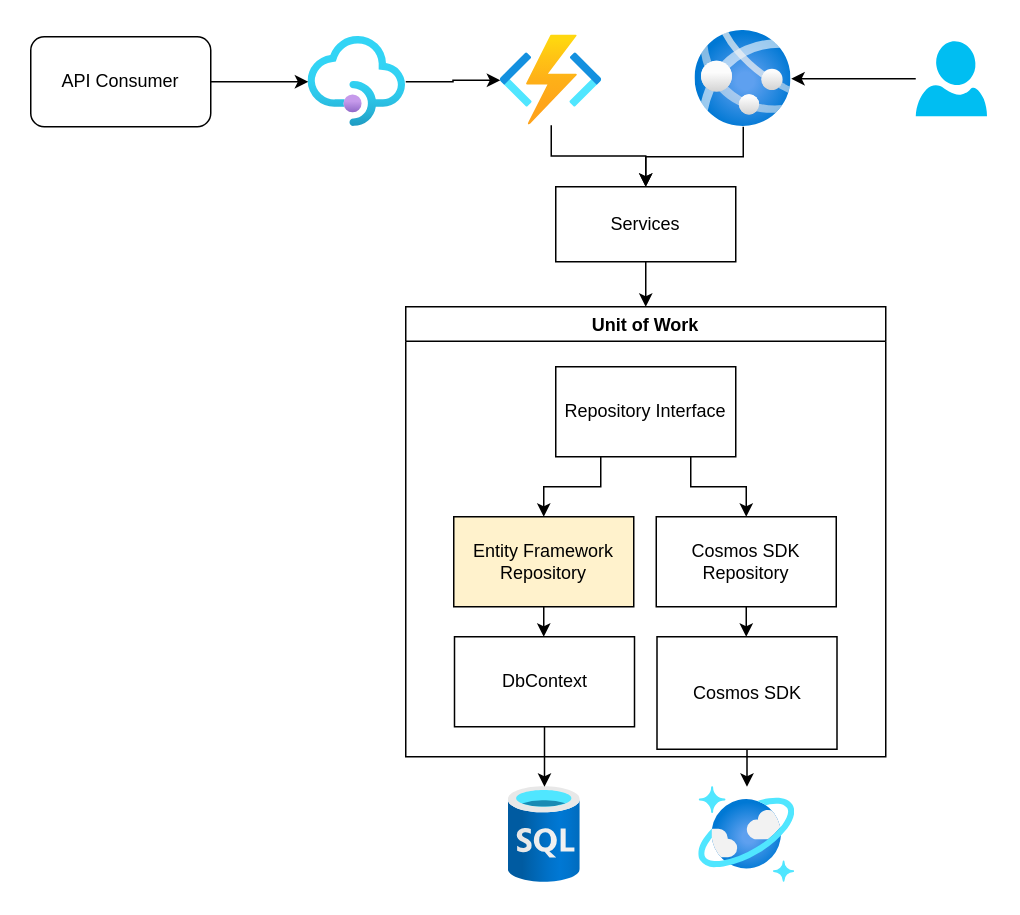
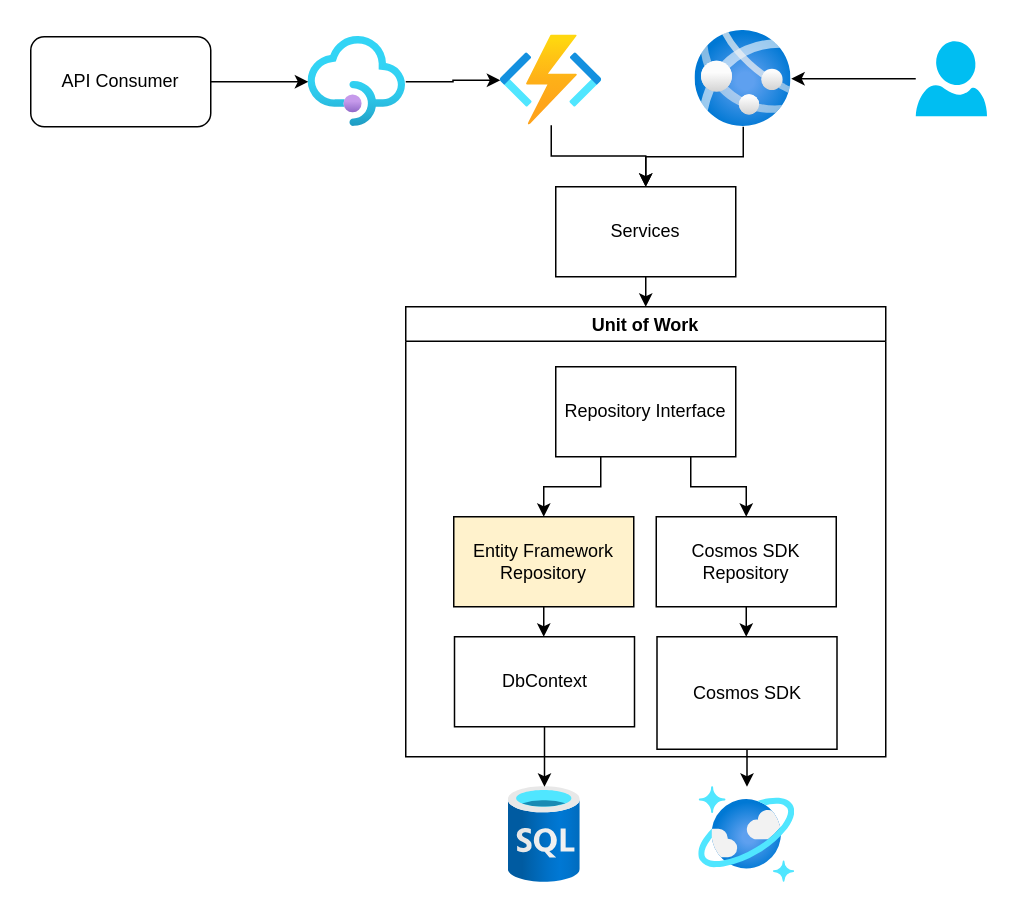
node "Services": size 180x75 -> 180x90
